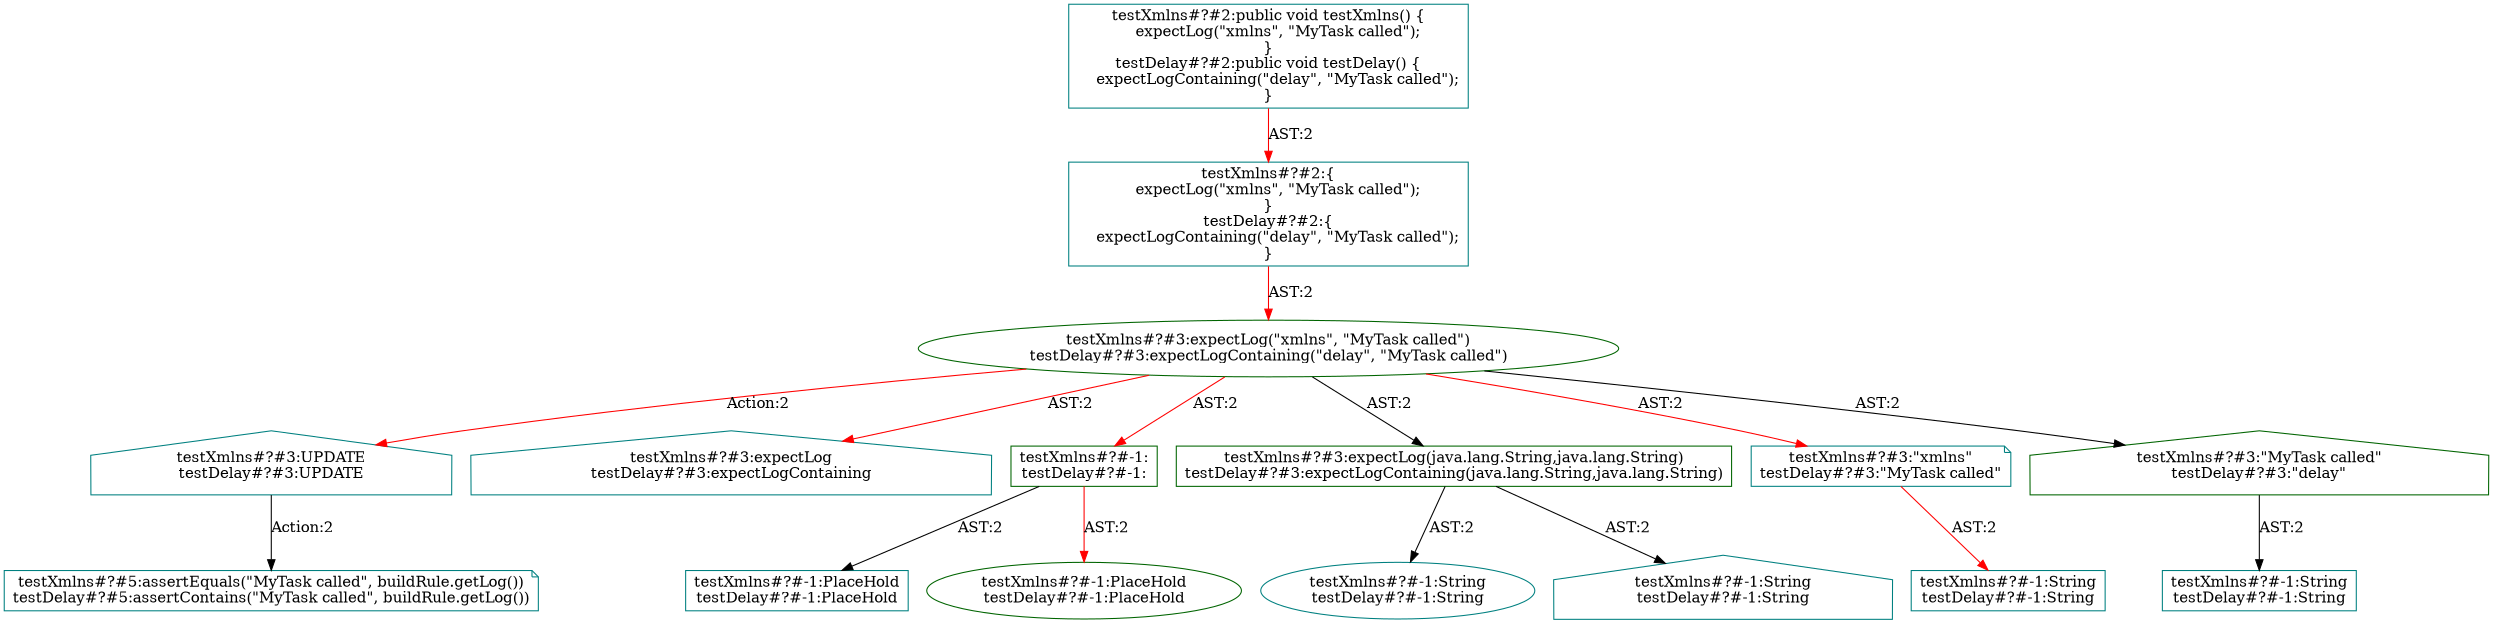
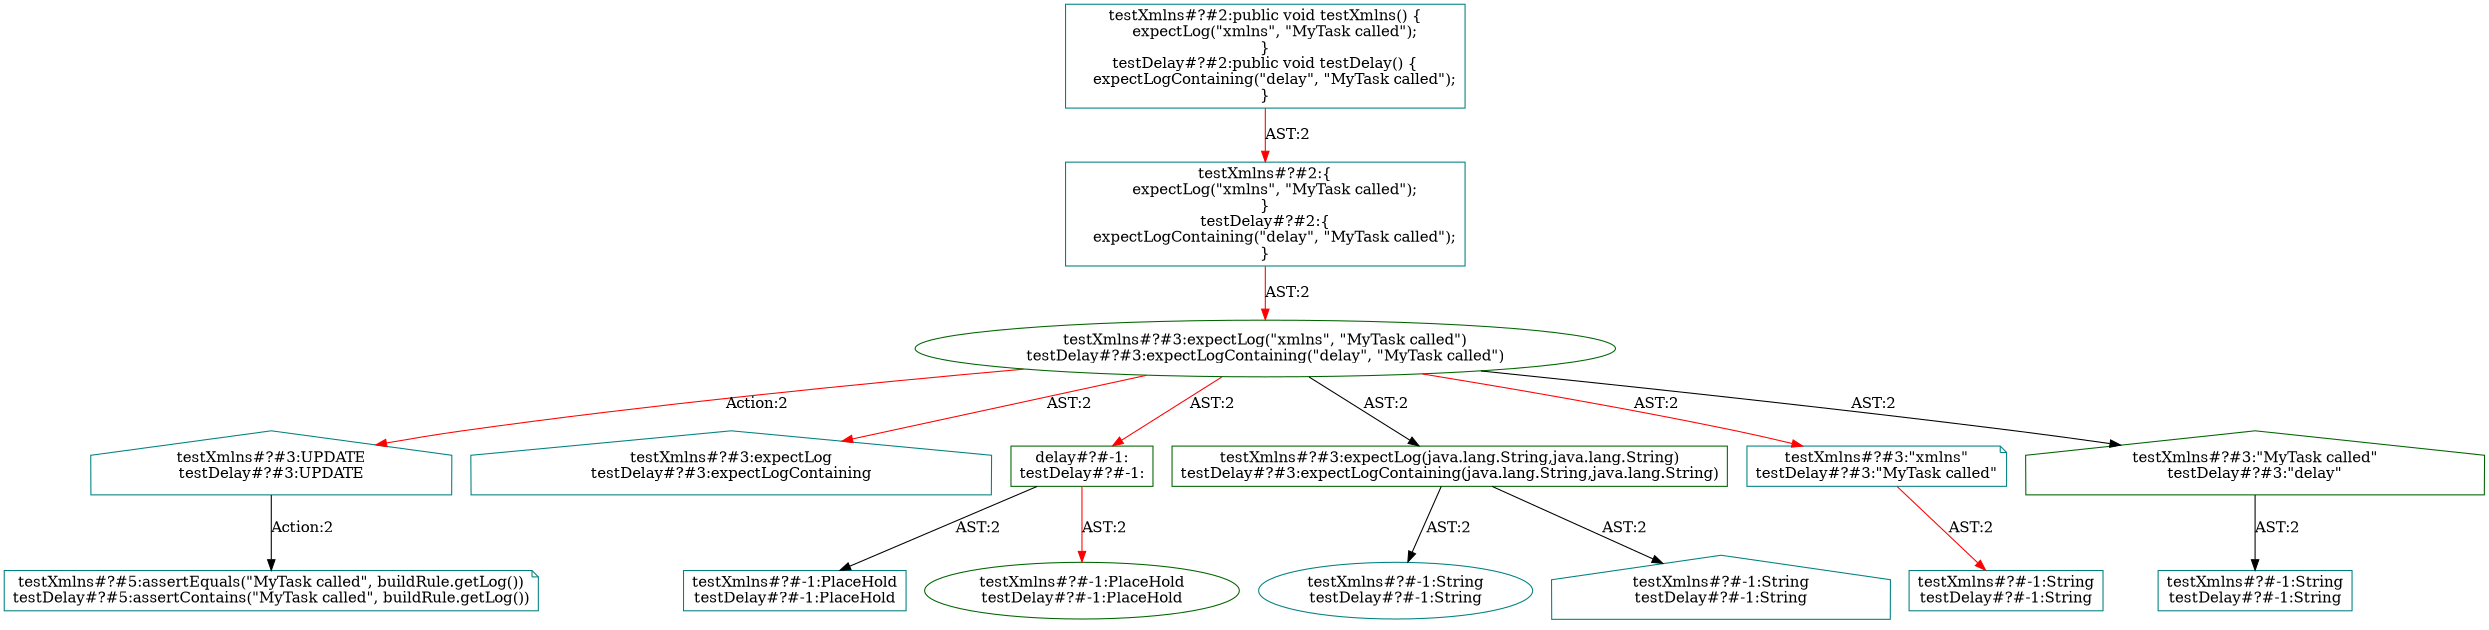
node "testXmlns#?#-1: testDelay#?#-1:": label "testXmlns#?#-1: testDelay#?#-1:" -> "delay#?#-1: testDelay#?#-1:"
